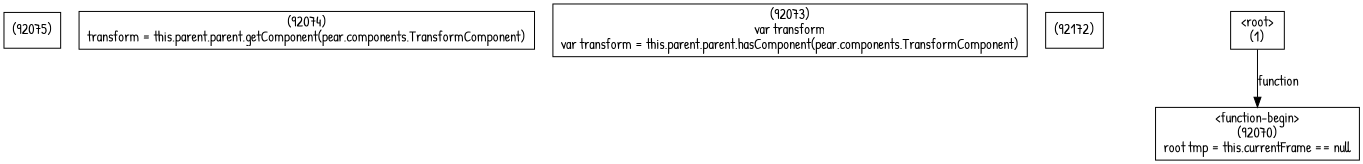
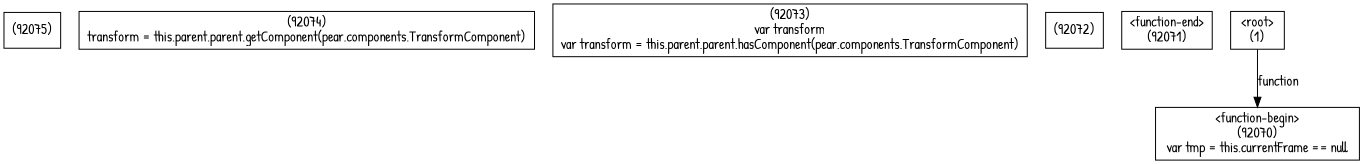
node "(92172)": label "(92172)" -> "(92072)"
node "<function-end> (92071)": added
node "<function-begin> (92070) root tmp = this.currentFrame == null": label "<function-begin> (92070) root tmp = this.currentFrame == null" -> "<function-begin> (92070) var tmp = this.currentFrame == null"
